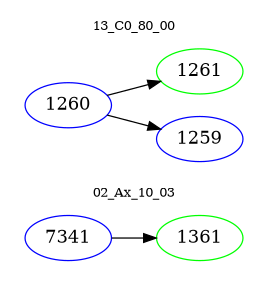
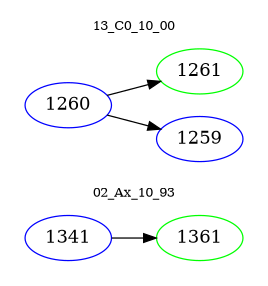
cluster "13_C0_80_00": label "13_C0_80_00" -> "13_C0_10_00"
cluster "02_Ax_10_03": label "02_Ax_10_03" -> "02_Ax_10_93"
node "7341": label "7341" -> "1341"
